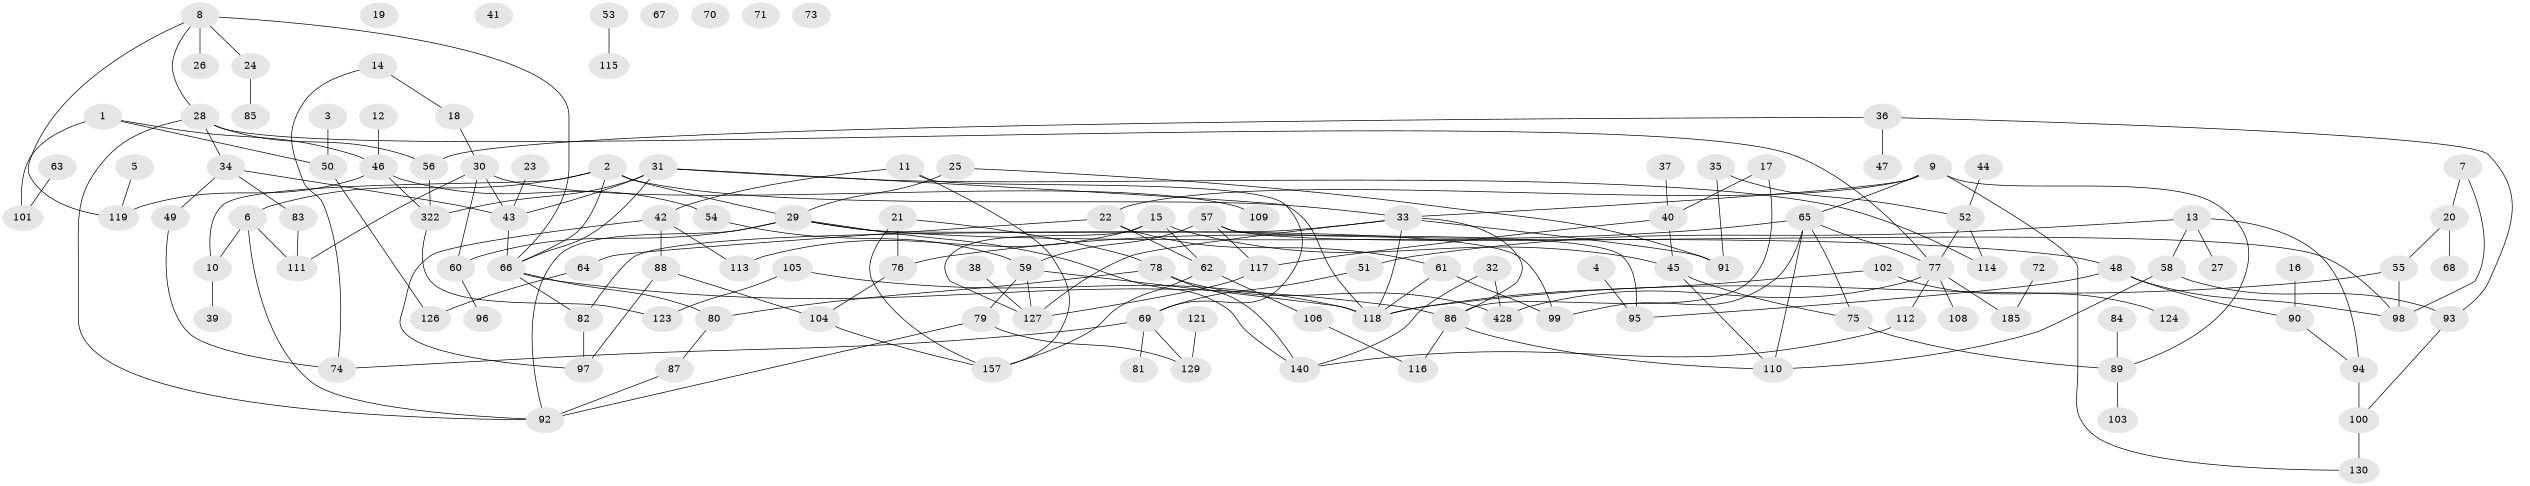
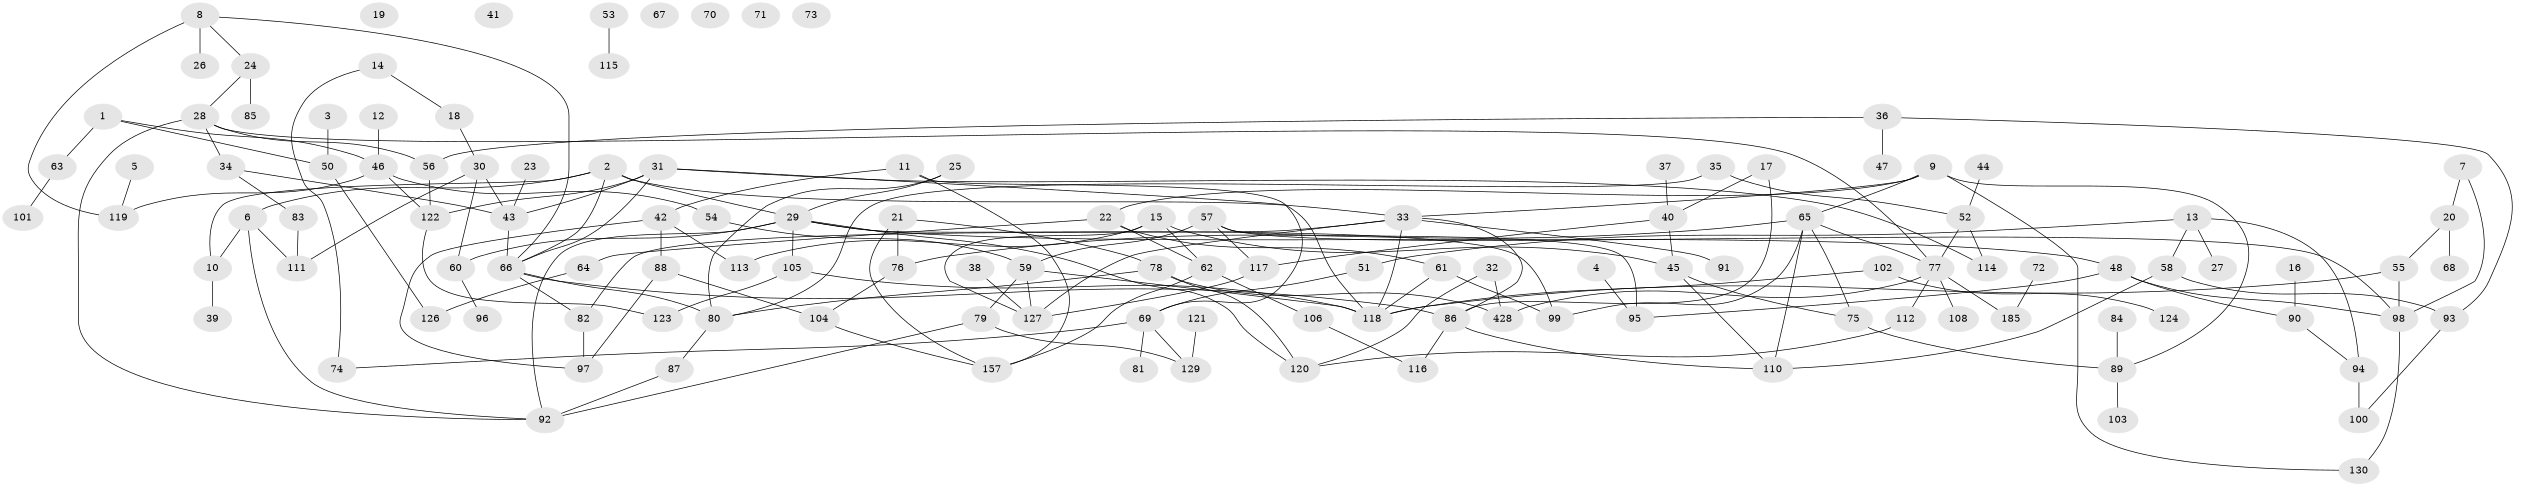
edge "8" -- "28": now "24" -- "28"
edge "1" -- "101": now "1" -- "63"
edge "25" -- "91": now "25" -- "80"
node "49": removed
node "322": label "322" -> "122"
node "109": removed
edge "35" -- "91": now "35" -- "80"
edge "29" -- "105": added
node "140": label "140" -> "120"
edge "100" -- "130": now "98" -- "130"
